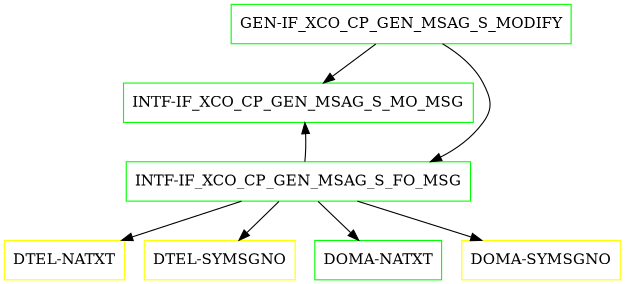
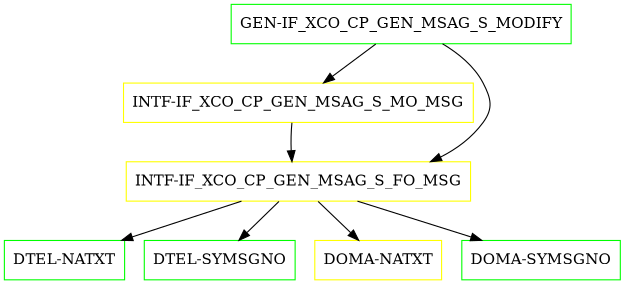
node "INTF-IF_XCO_CP_GEN_MSAG_S_MO_MSG": color green -> yellow
edge "INTF-IF_XCO_CP_GEN_MSAG_S_FO_MSG" -> "INTF-IF_XCO_CP_GEN_MSAG_S_MO_MSG": reversed
node "INTF-IF_XCO_CP_GEN_MSAG_S_FO_MSG": color green -> yellow
node "DTEL-NATXT": color yellow -> green
node "DTEL-SYMSGNO": color yellow -> green
node "DOMA-NATXT": color green -> yellow
node "DOMA-SYMSGNO": color yellow -> green
